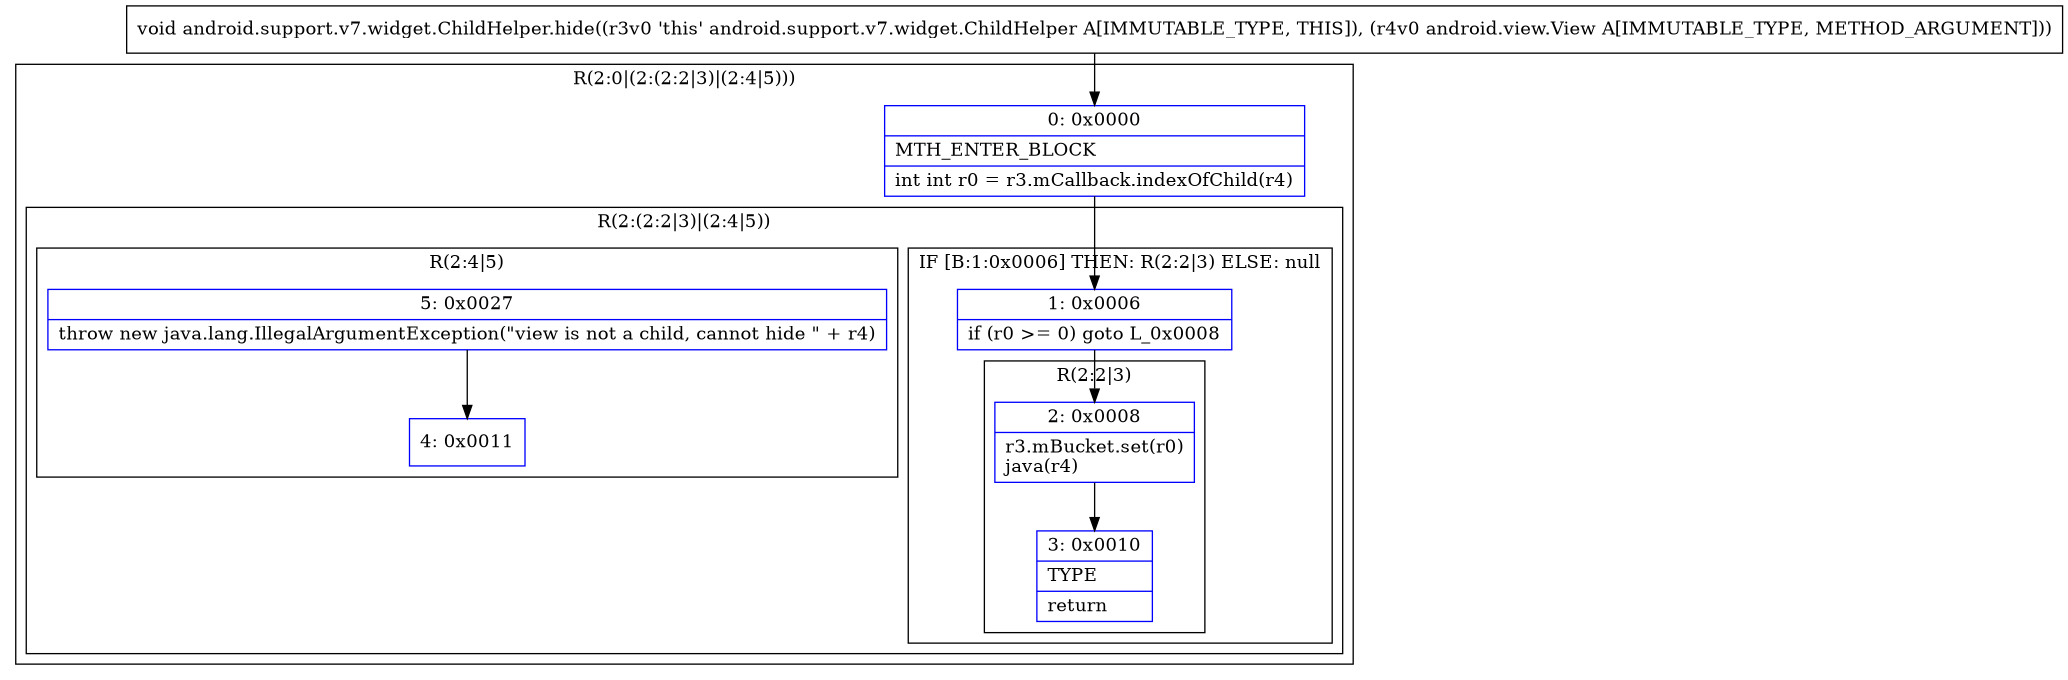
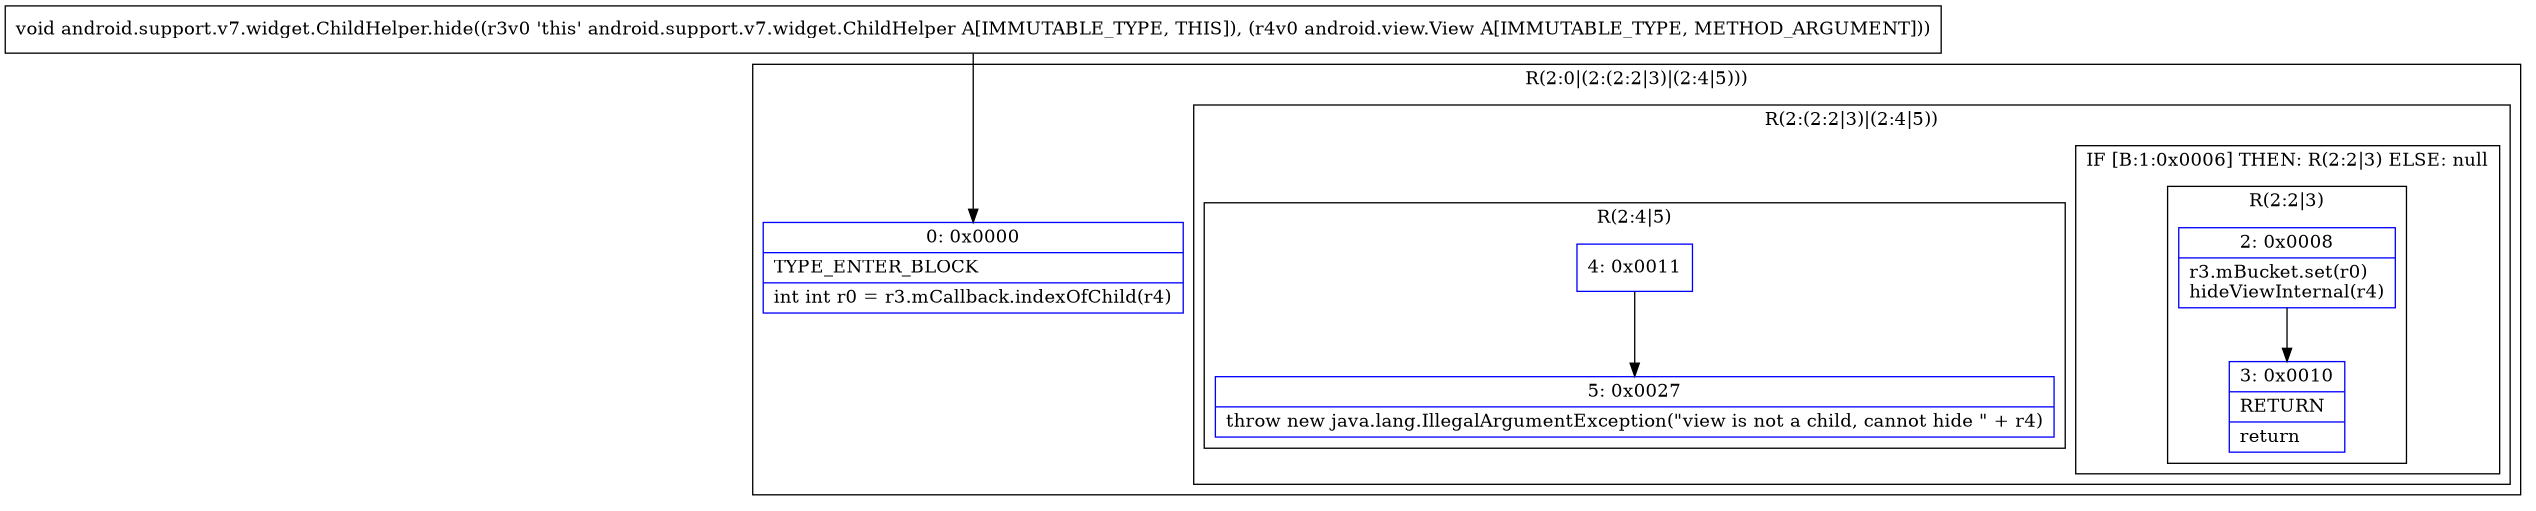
node "0: 0x0000": text "MTH_ENTER_BLOCK" -> "TYPE_ENTER_BLOCK"
node "1: 0x0006": removed
edge "5: 0x0027" -> "4: 0x0011": reversed
node "2: 0x0008": text "java(r4)" -> "hideViewInternal(r4)"
node "3: 0x0010": text "TYPE" -> "RETURN"
